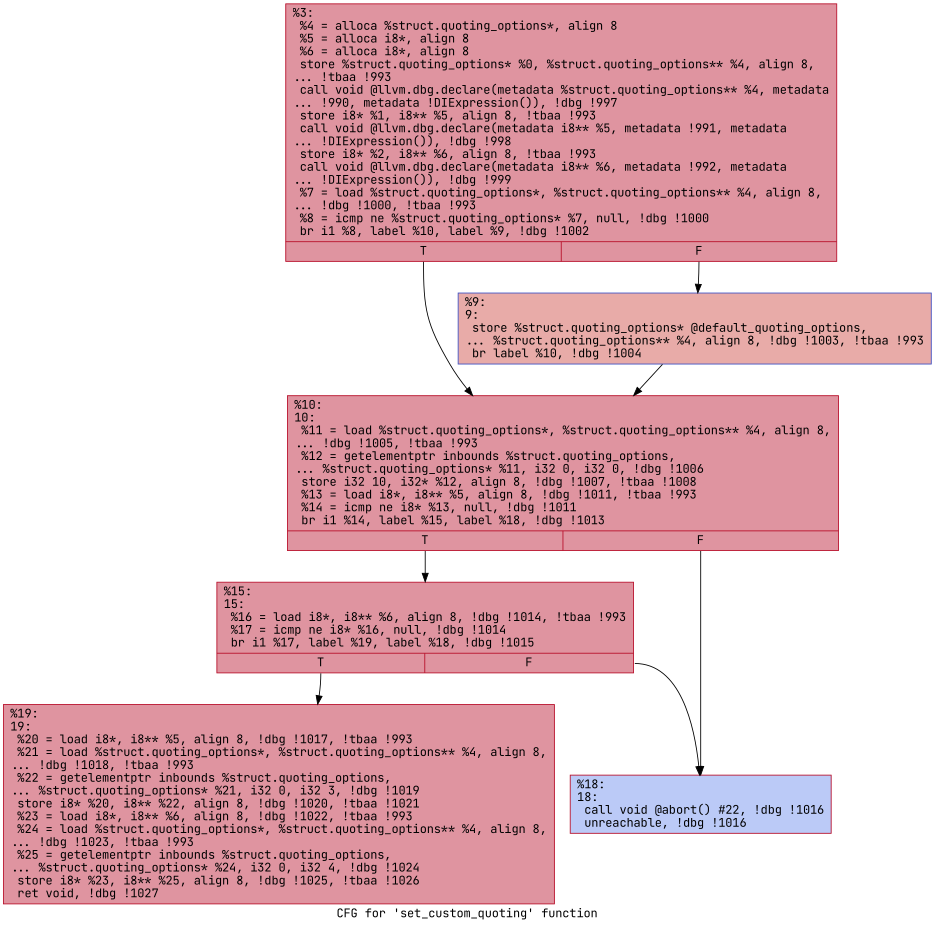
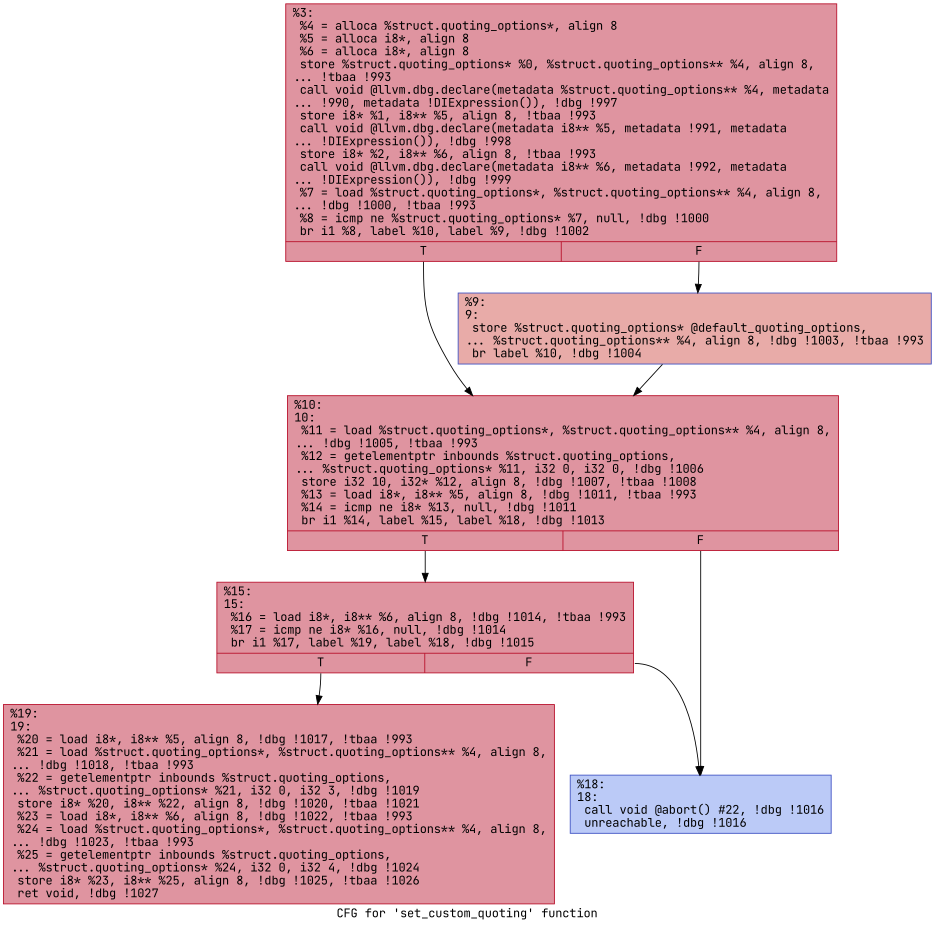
node "%18:": color #b70d28ff -> #3d50c3ff
